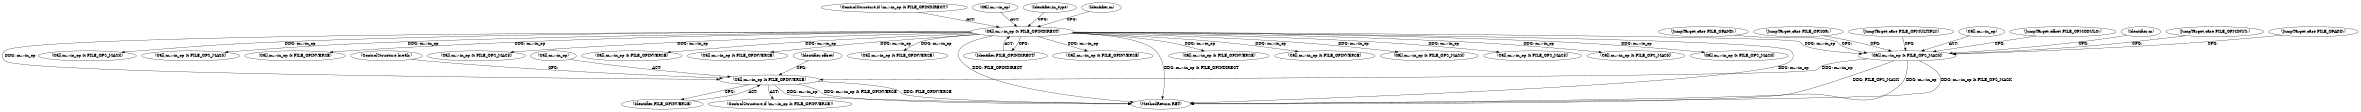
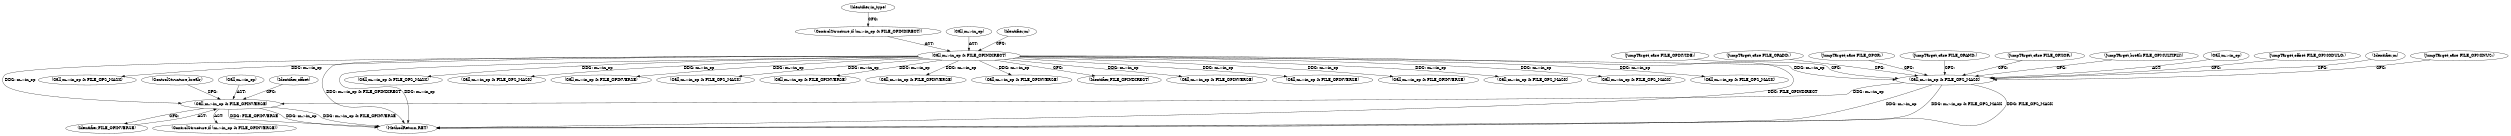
edge "(Identifier,in_type)" -> "(Call,m->in_op & FILE_OPINDIRECT)": now "(Identifier,in_type)" -> "(ControlStructure,if (m->in_op & FILE_OPINDIRECT))"
node "(JumpTarget,case FILE_OPMULTIPLY:)": label "(JumpTarget,case FILE_OPMULTIPLY:)" -> "(JumpTarget,break FILE_OPMULTIPLY:)"
edge "(Identifier,FILE_OPINDIRECT)" -> "(Call,m->in_op & FILE_OPINDIRECT)": removed, label "AST:"
node "(JumpTarget,case FILE_OPDIVIDE:)": added
node "(JumpTarget,case FILE_OPOR:)": added
